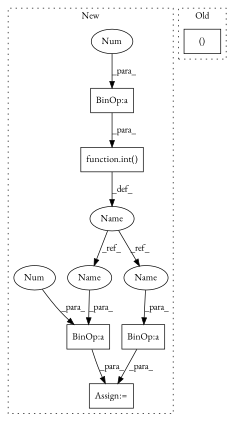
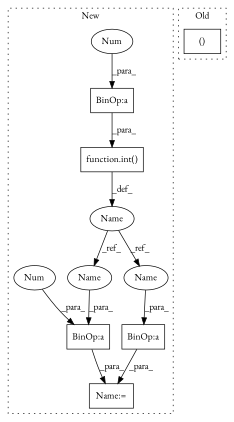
node "Assign:=": label "Assign:=" -> "Name:="
